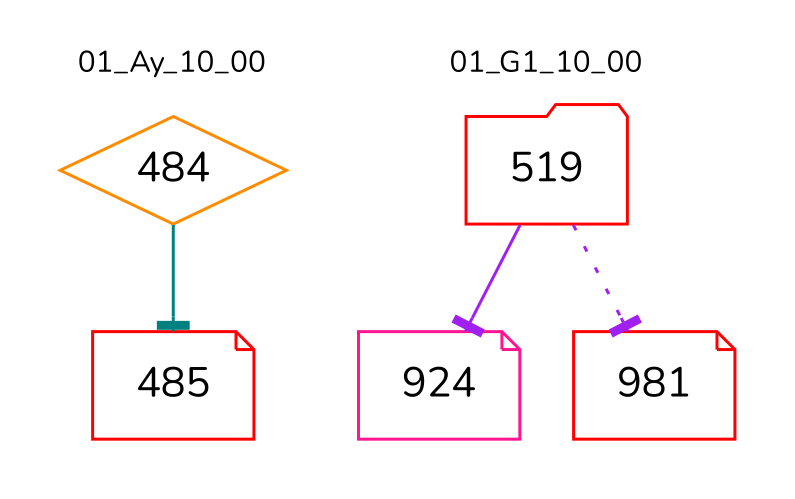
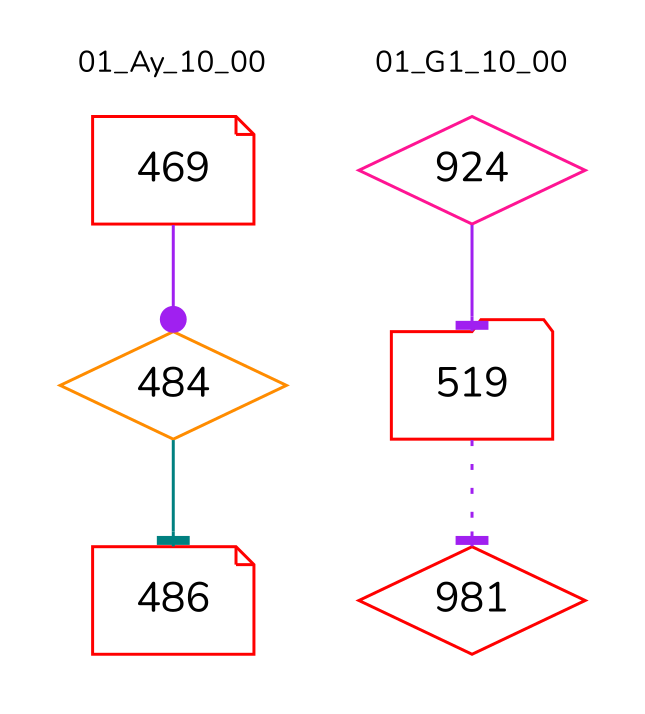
node "469": added
edge "519" -> "924": reversed
node "485": label "485" -> "486"
node "924": shape note -> diamond
node "981": shape note -> diamond
